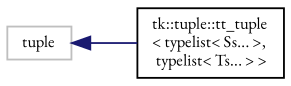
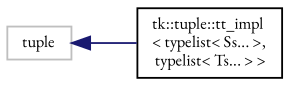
node "tk::tuple::tt_tuple < typelist< Ss... >, typelist< Ts... > >": label "tk::tuple::tt_tuple < typelist< Ss... >, typelist< Ts... > >" -> "tk::tuple::tt_impl < typelist< Ss... >, typelist< Ts... > >"
